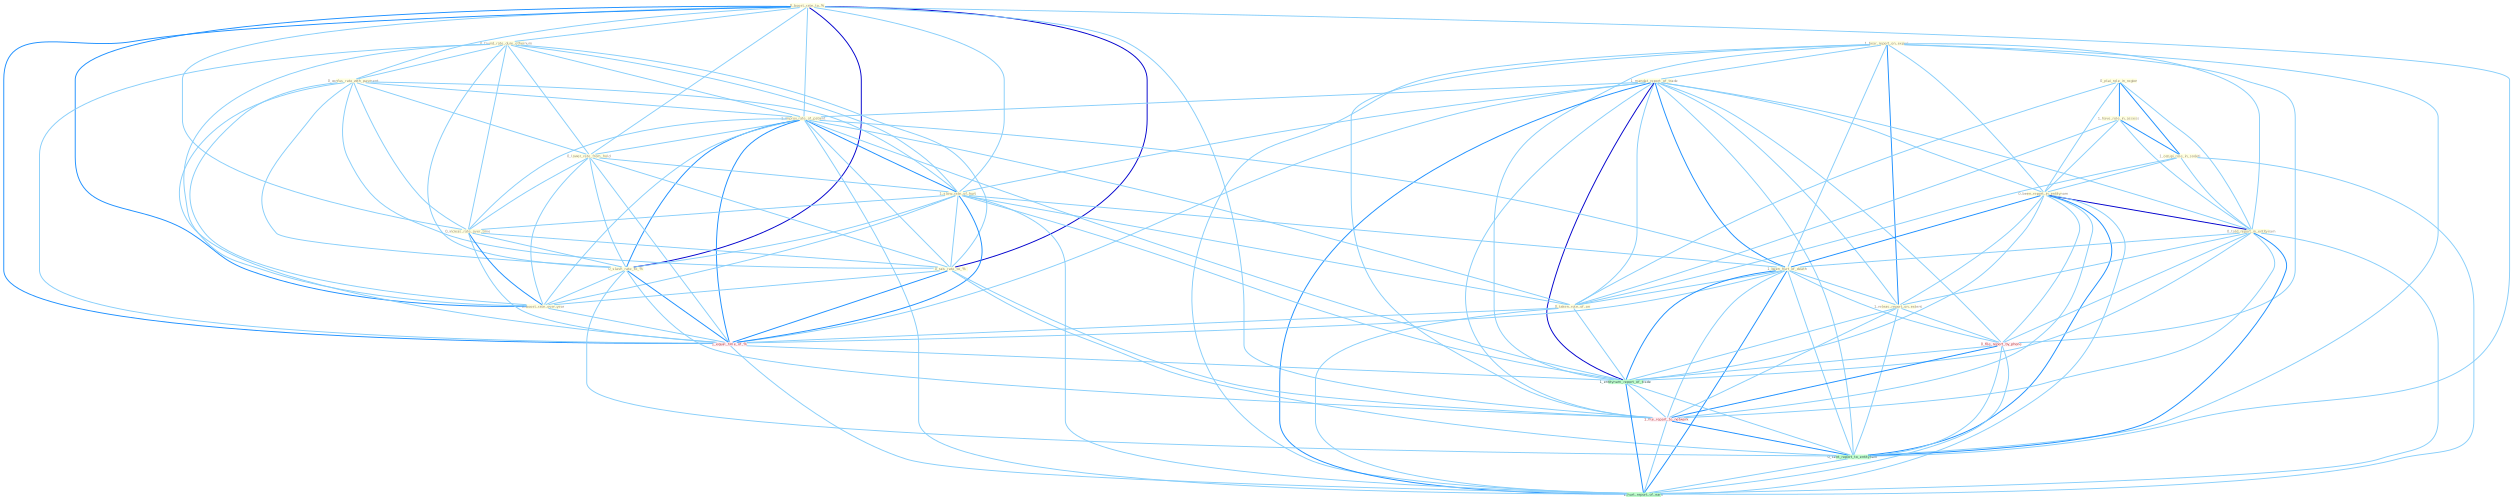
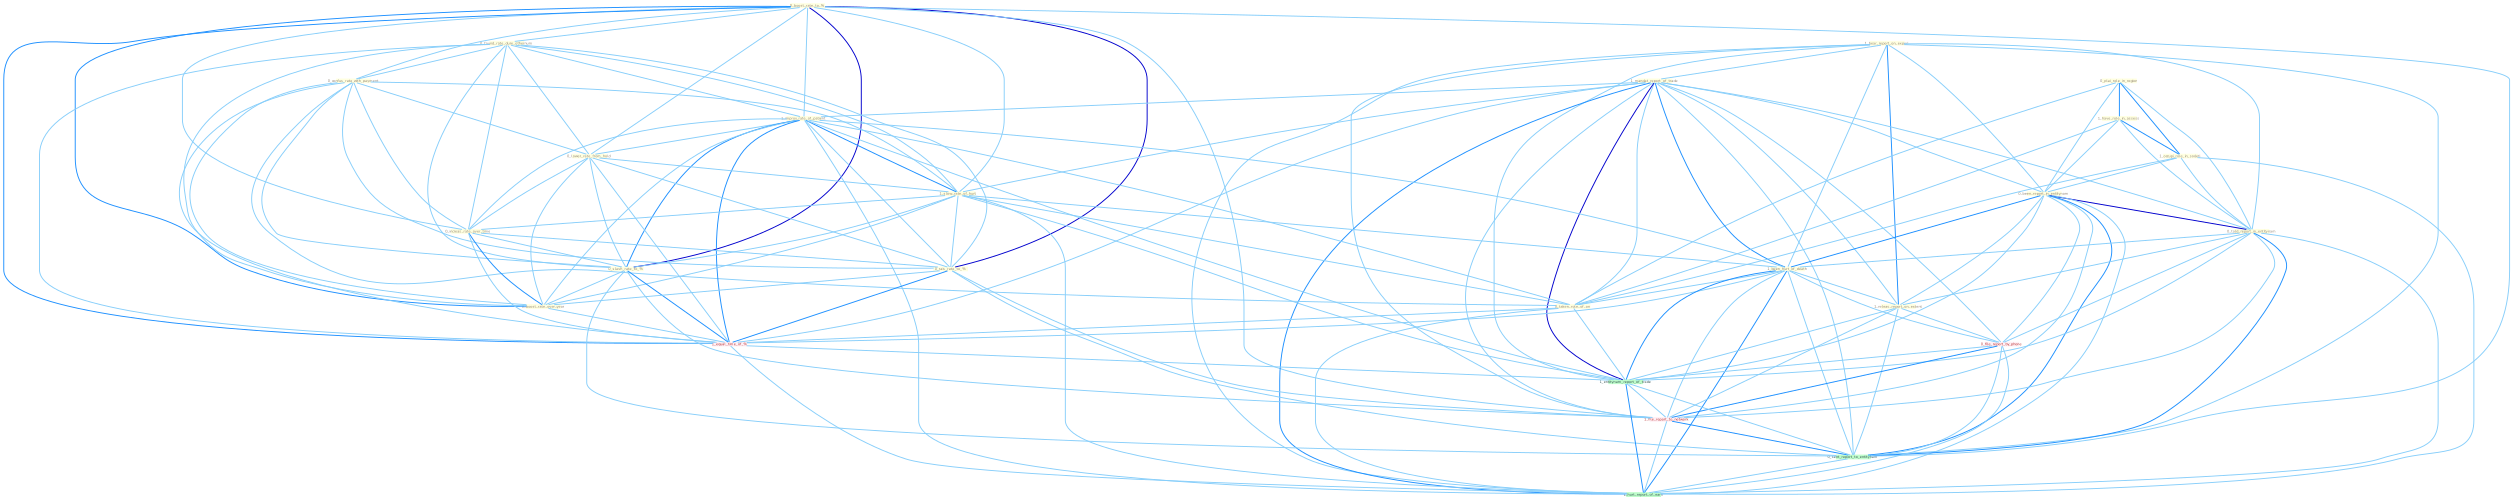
edge "0_confus_rate_with_payment" -- "1_improv_rate_of_patient": now "0_confus_rate_with_payment" -- "0_taken_role_of_on"
edge "1_hear_report_on_experi" -- "0_file_report_by_phone": removed
edge "1_slow_rate_of_hurt" -- "1_equal_time_of_%": removed
